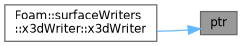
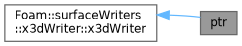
edge "Foam::surfaceWriters ::x3dWriter::x3dWriter" -> "ptr": reversed
